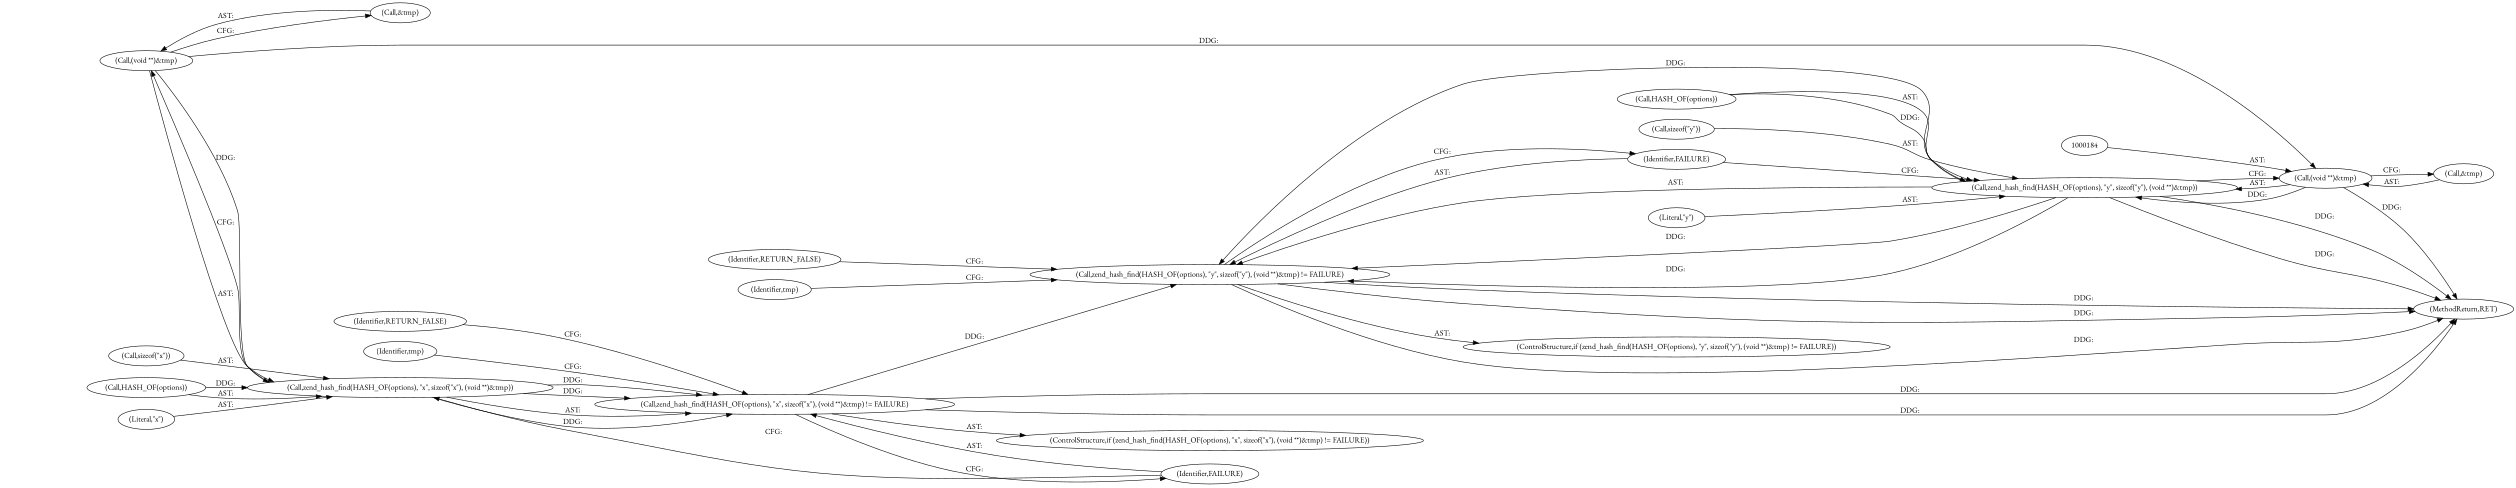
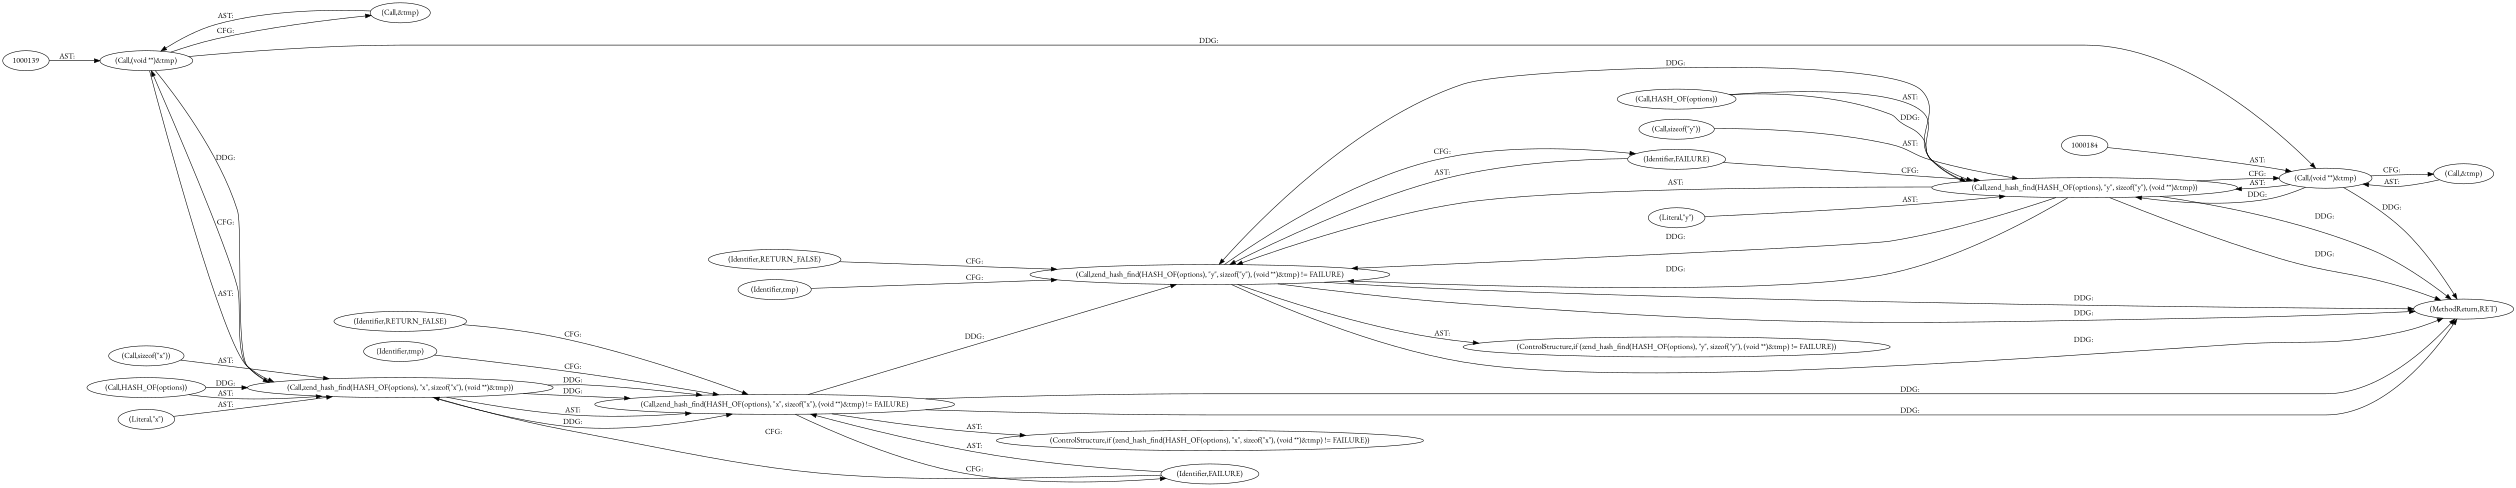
node "1000139": added
